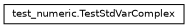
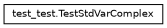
node "test_numeric.TestStdVarComplex": label "test_numeric.TestStdVarComplex" -> "test_test.TestStdVarComplex"
